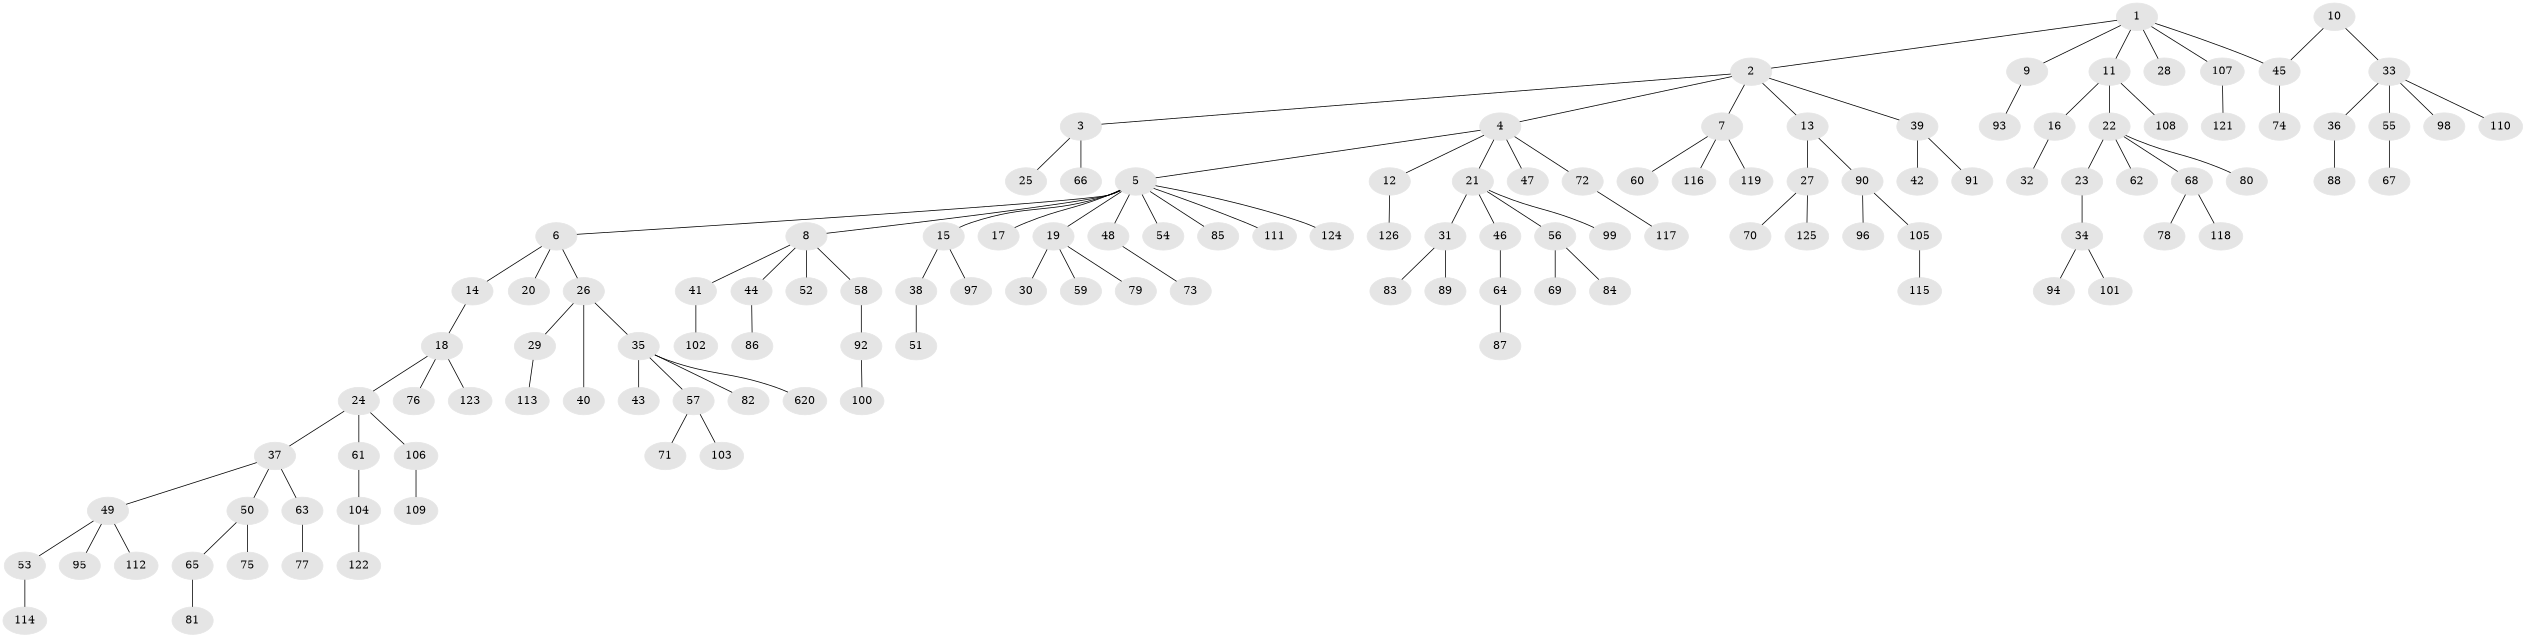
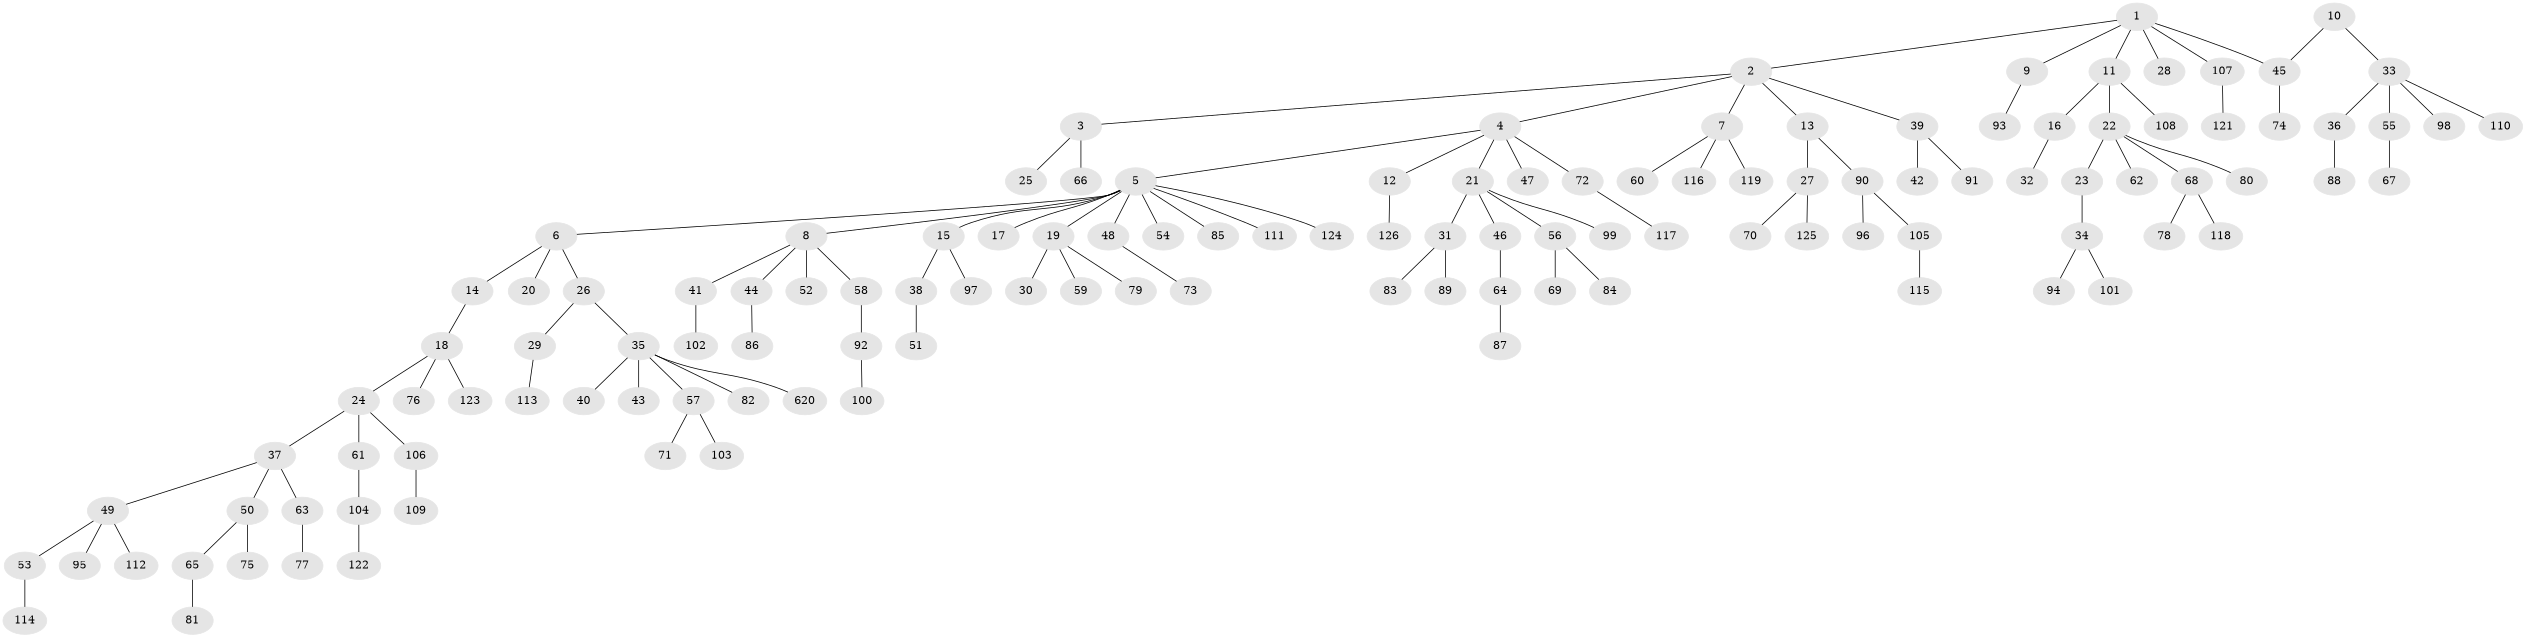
edge "26" -- "40": now "35" -- "40"
